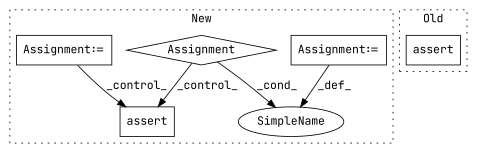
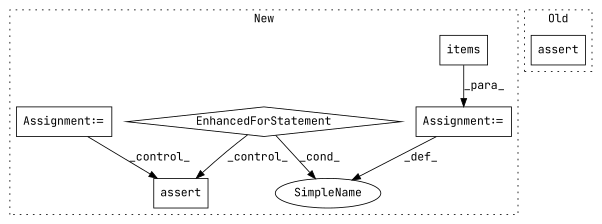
node "Assignment": label "Assignment" -> "EnhancedForStatement"
node "items": added
